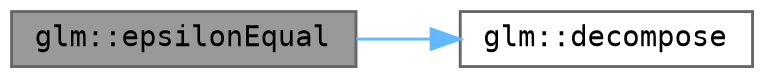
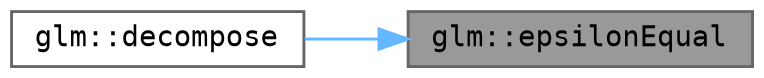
edge "glm::epsilonEqual" -> "glm::decompose": reversed
